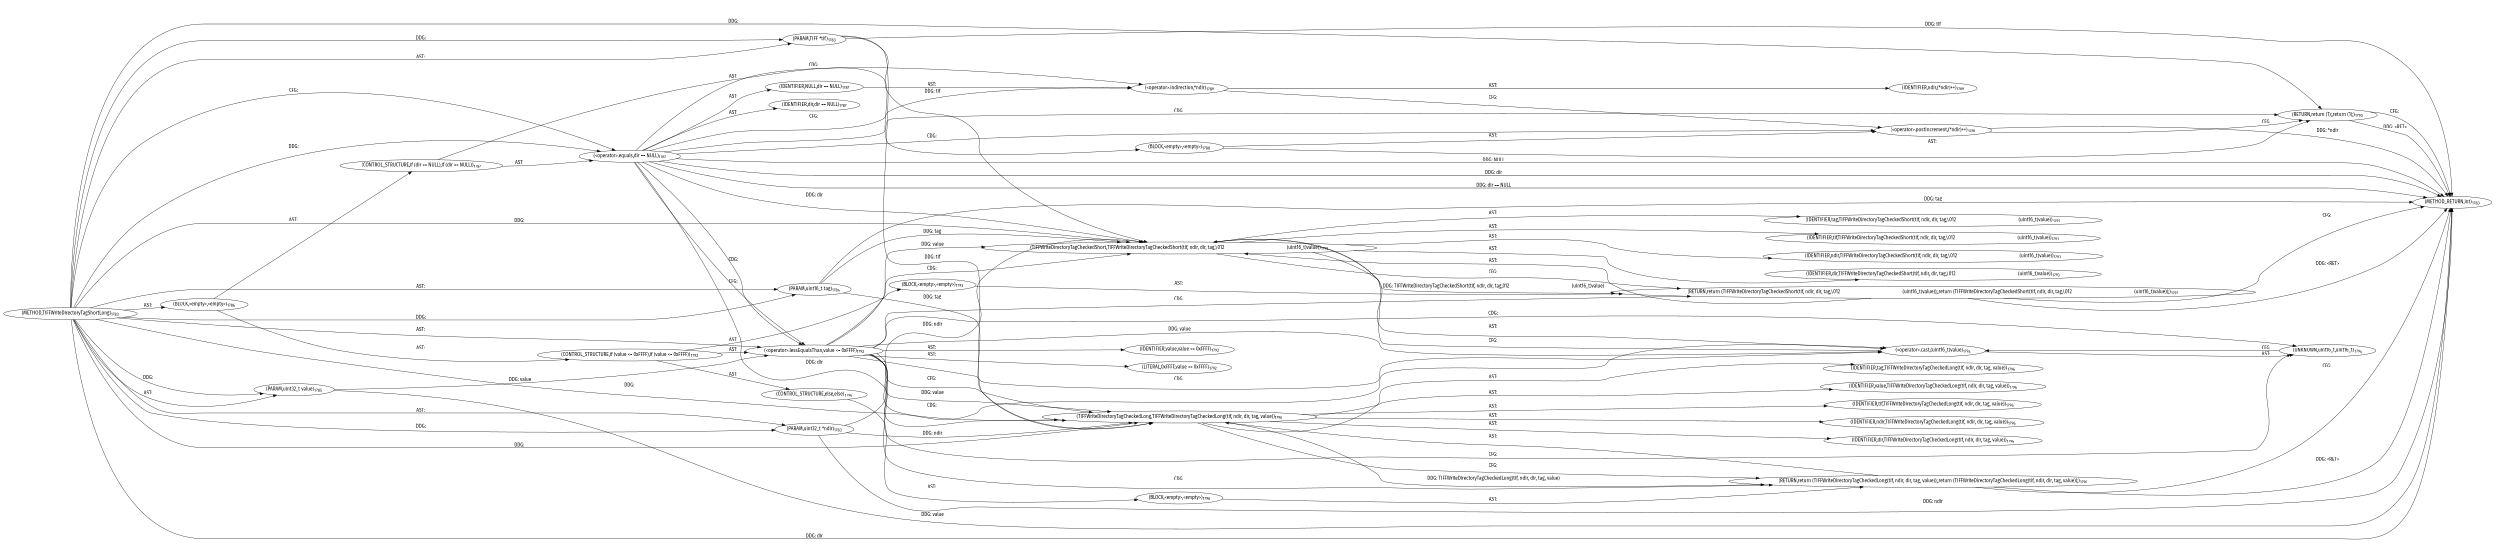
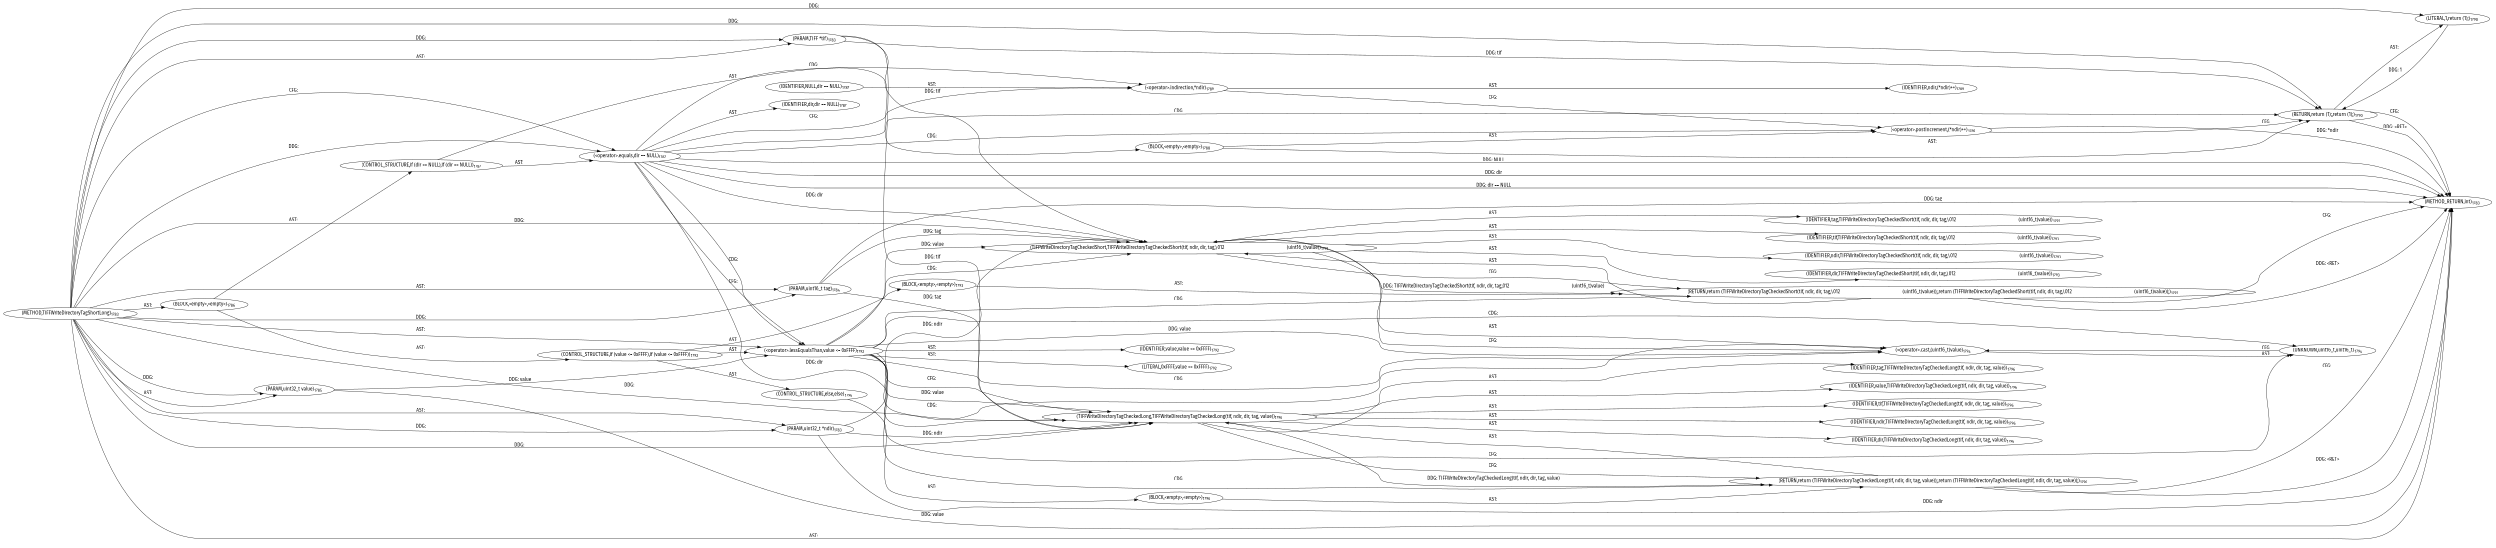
node "(LITERAL,1,return (1);)": added
edge "(PARAM,TIFF *tif)" -> "(METHOD_RETURN,int)": now "(PARAM,TIFF *tif)" -> "(RETURN,return (1);,return (1);)"
edge "(<operator>.equals,dir == NULL)" -> "(IDENTIFIER,NULL,dir == NULL)": removed, label "AST:"
edge "(METHOD,TIFFWriteDirectoryTagShortLong)" -> "(METHOD_RETURN,int)": label "DDG: dir" -> "AST: "
